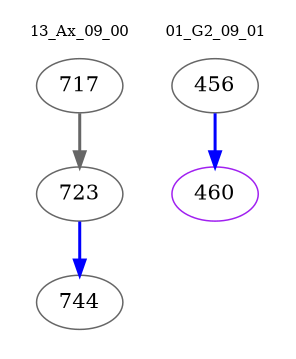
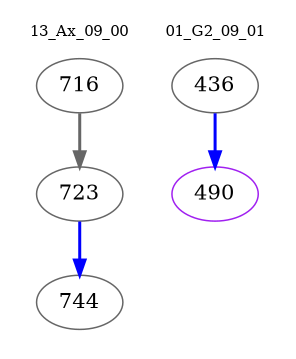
node "717": label "717" -> "716"
node "456": label "456" -> "436"
node "460": label "460" -> "490"
